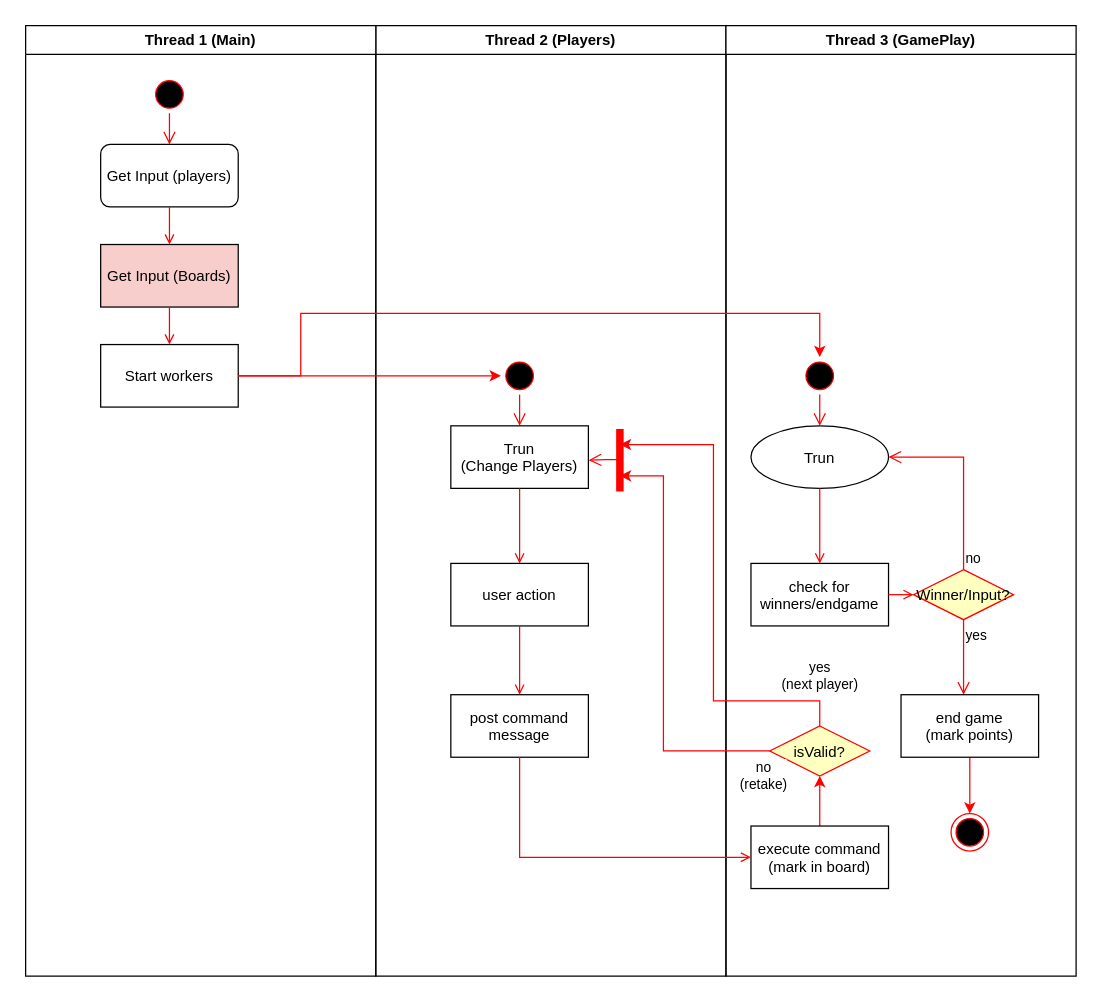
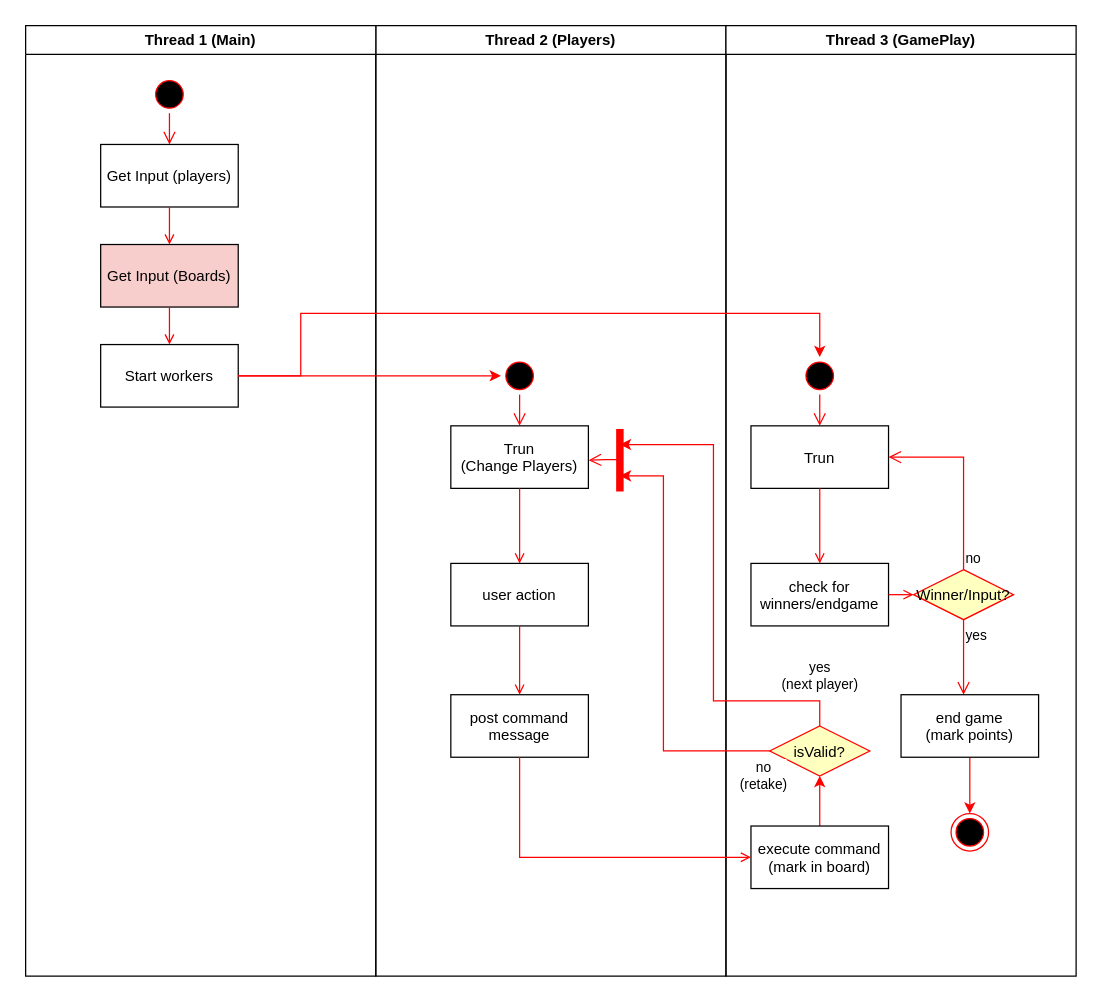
node "Get Input (players)": shape rounded rectangle -> rectangle
node "Trun": shape ellipse -> rectangle
